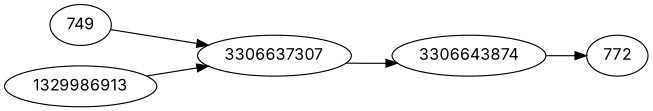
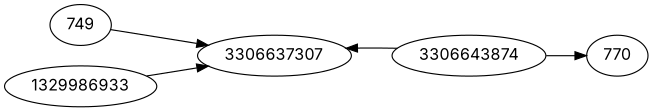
node "772": label "772" -> "770"
edge "3306637307" -> "3306643874": reversed
node "1329986913": label "1329986913" -> "1329986933"
